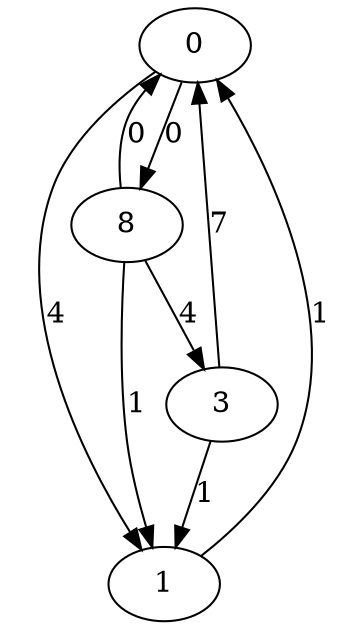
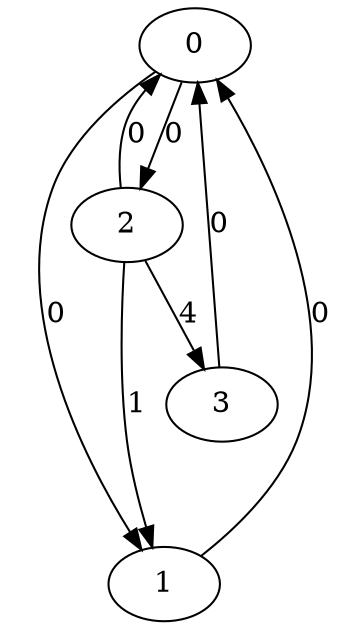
node "8": label "8" -> "2"
edge "3" -> "0": label "7" -> "0"
edge "0" -> "1": label "4" -> "0"
edge "1" -> "0": label "1" -> "0"
edge "3" -> "1": removed, label "1"
